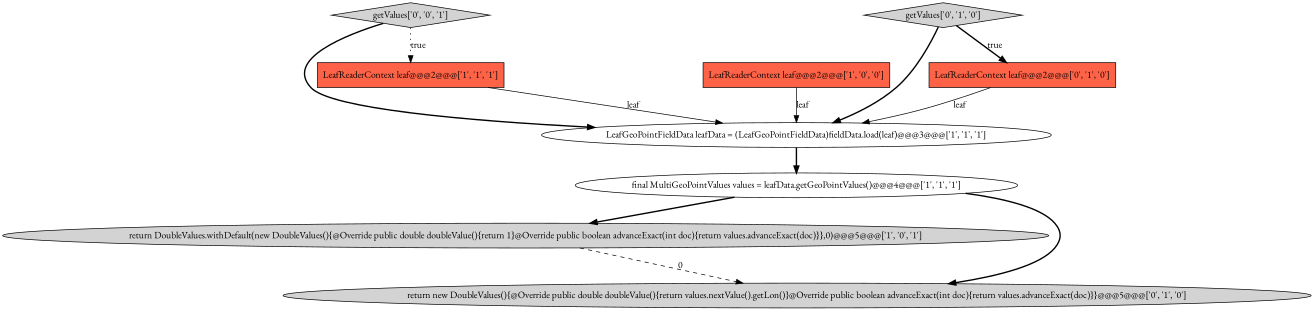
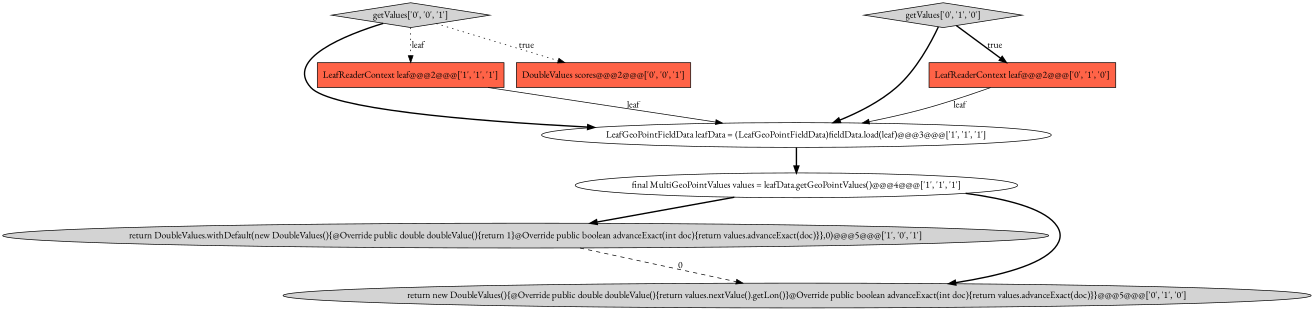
edge "getValues['0', '0', '1']" -> "LeafReaderContext leaf@@@2@@@['1', '1', '1']": label "true" -> "leaf"
node "DoubleValues scores@@@2@@@['0', '0', '1']": added
node "LeafReaderContext leaf@@@2@@@['1', '0', '0']": removed
